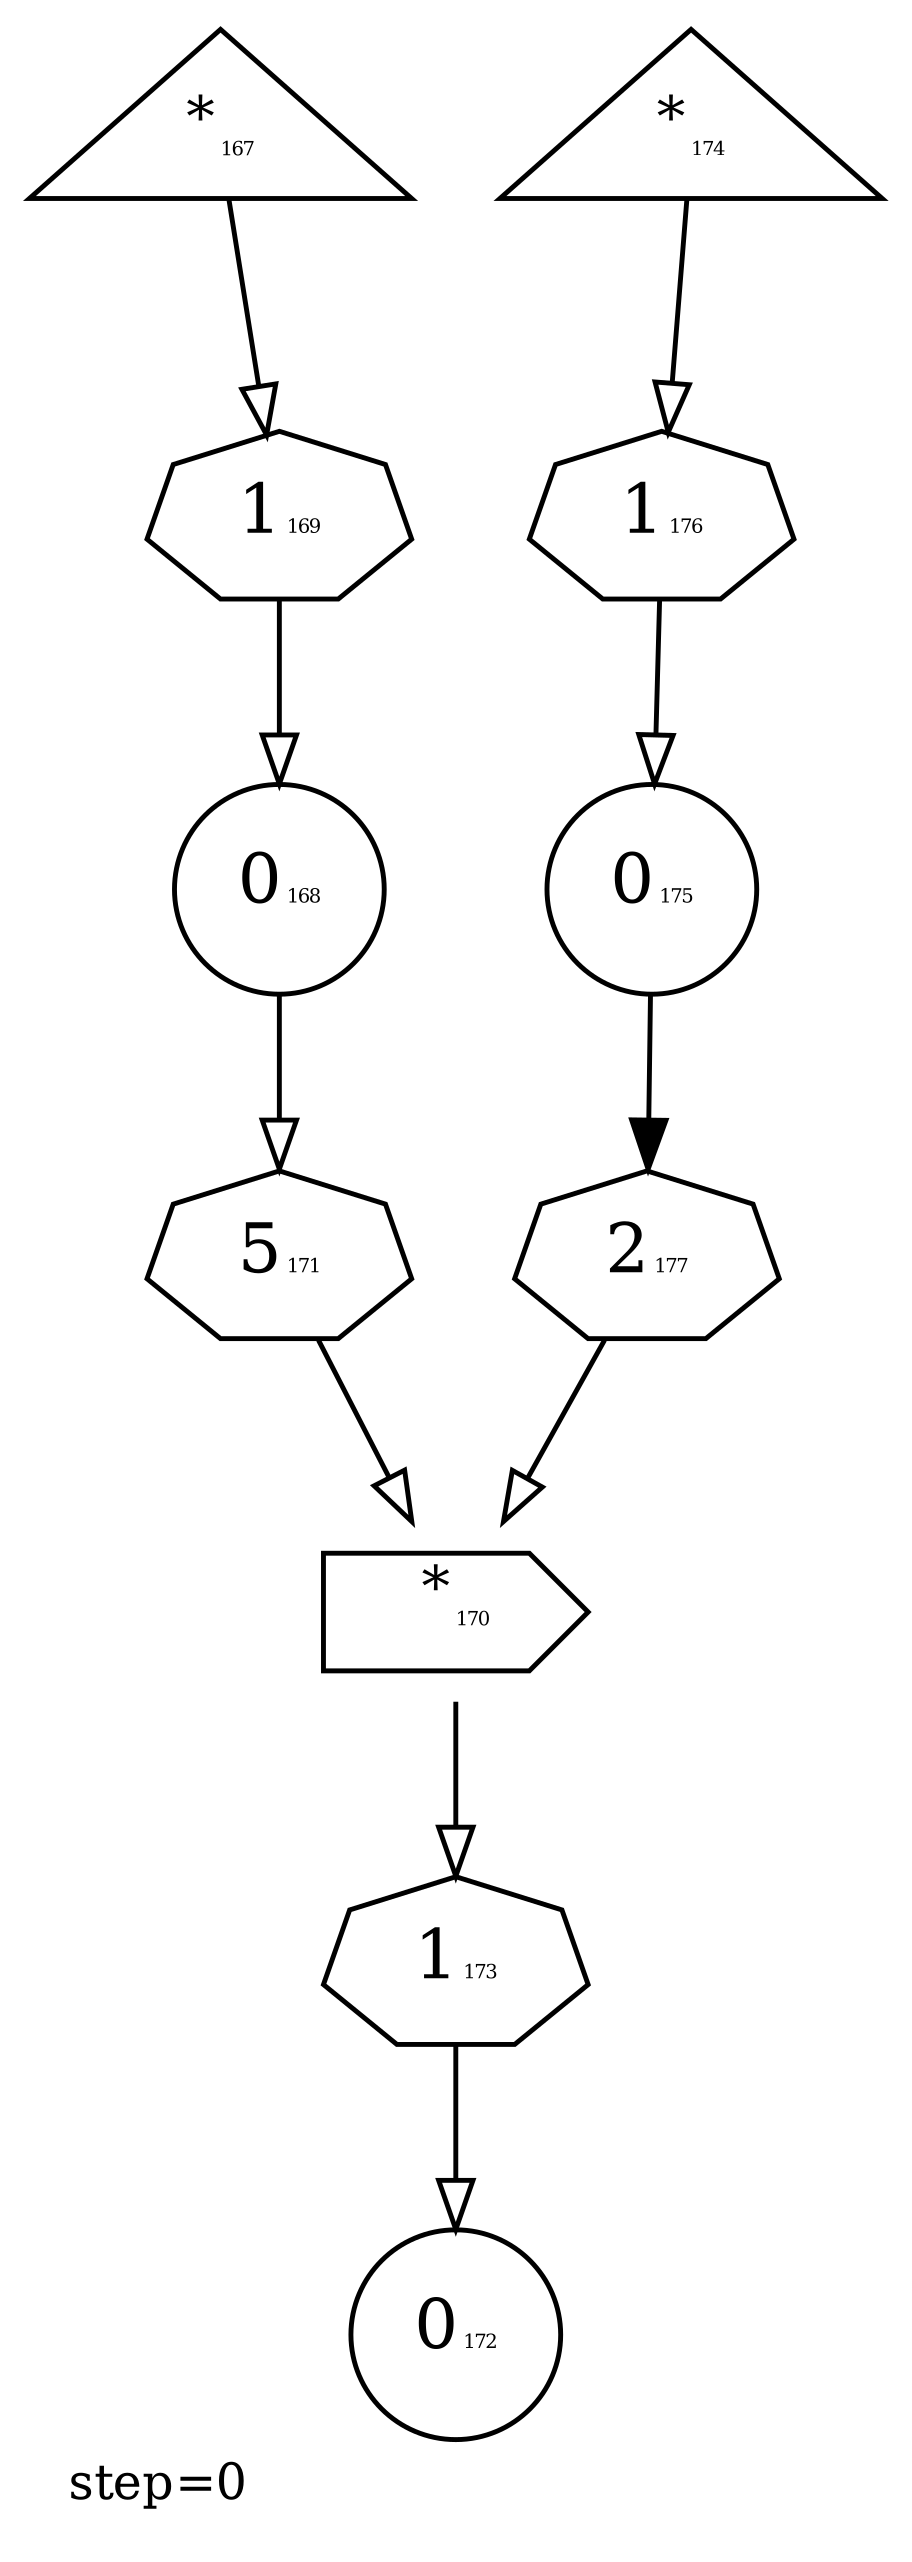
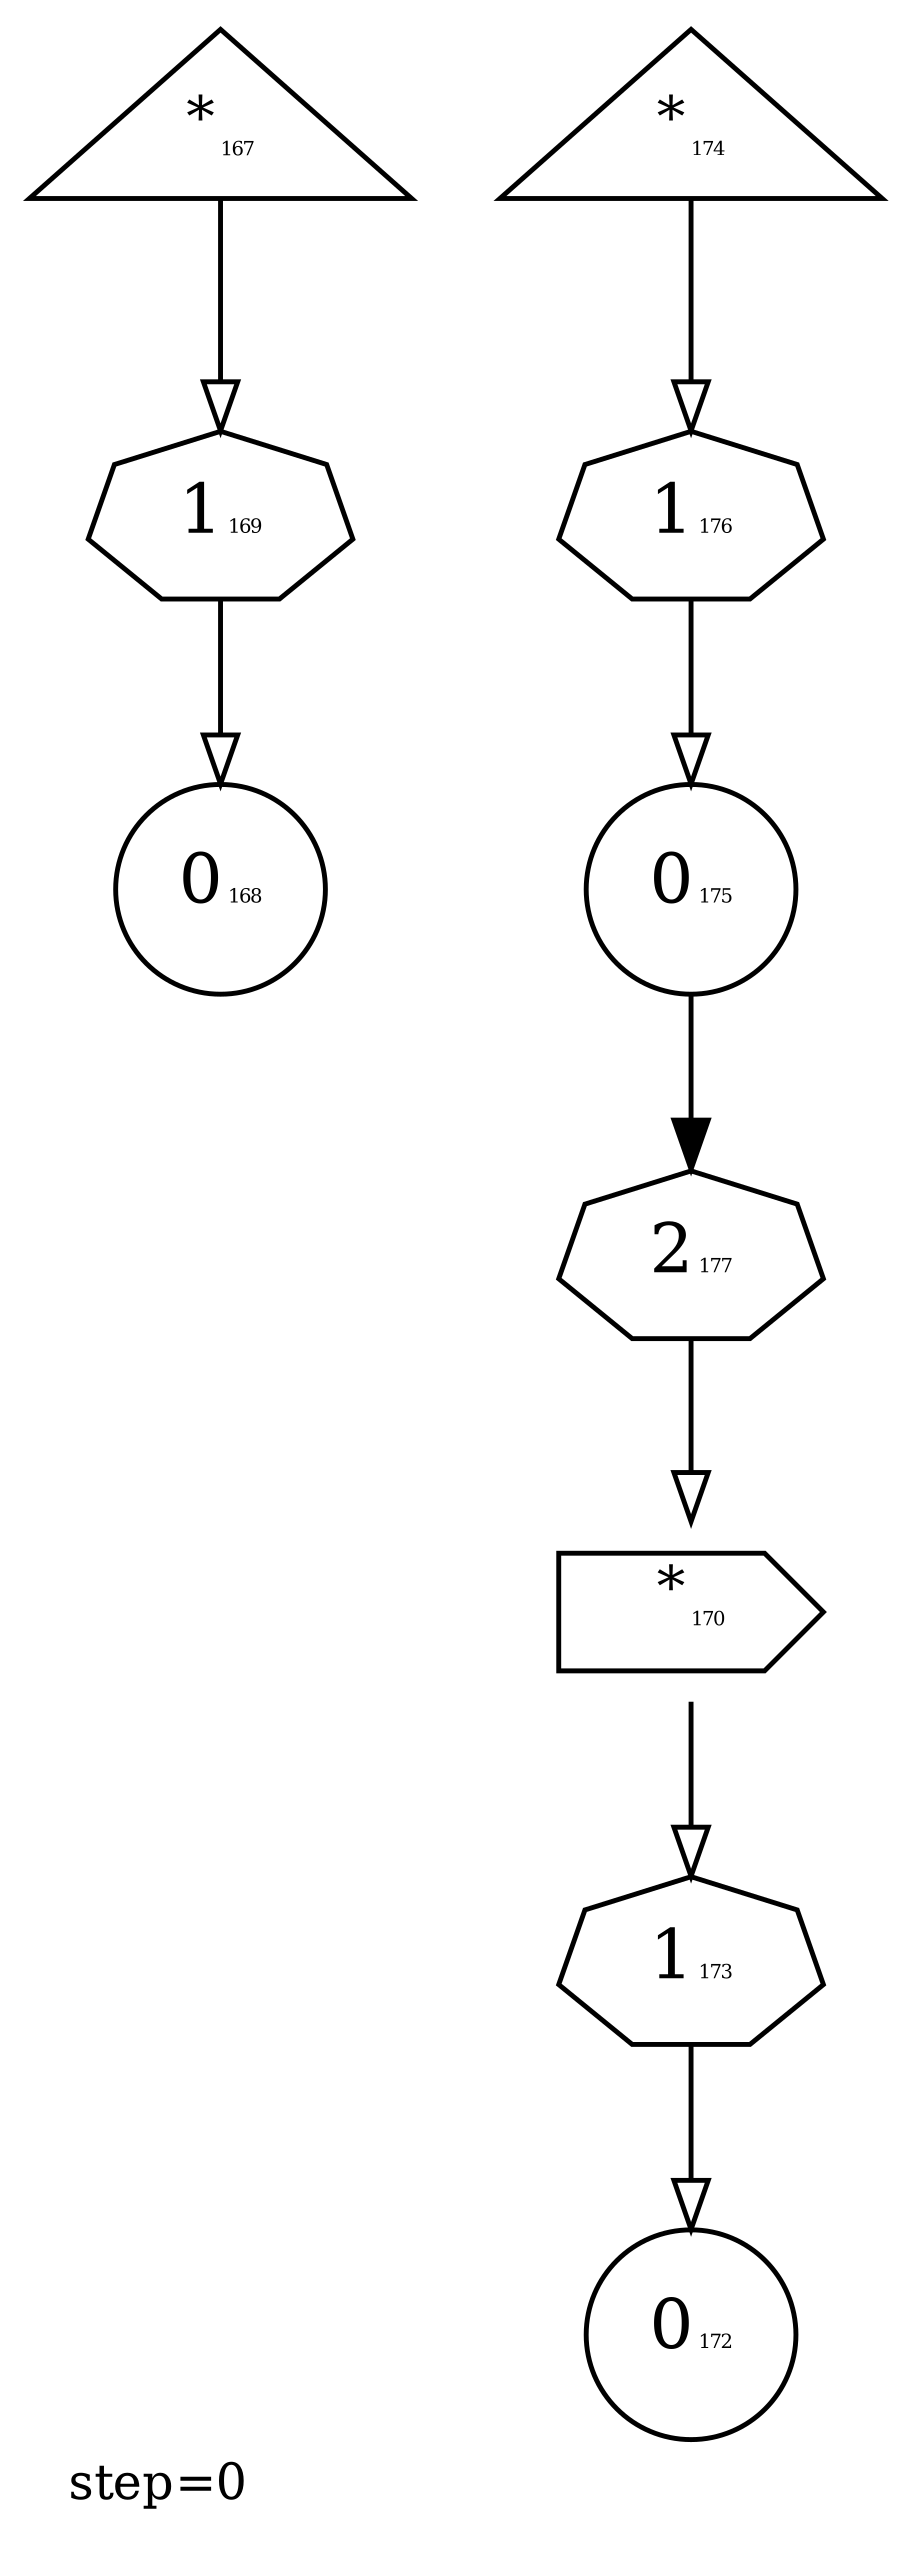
node "5": removed
